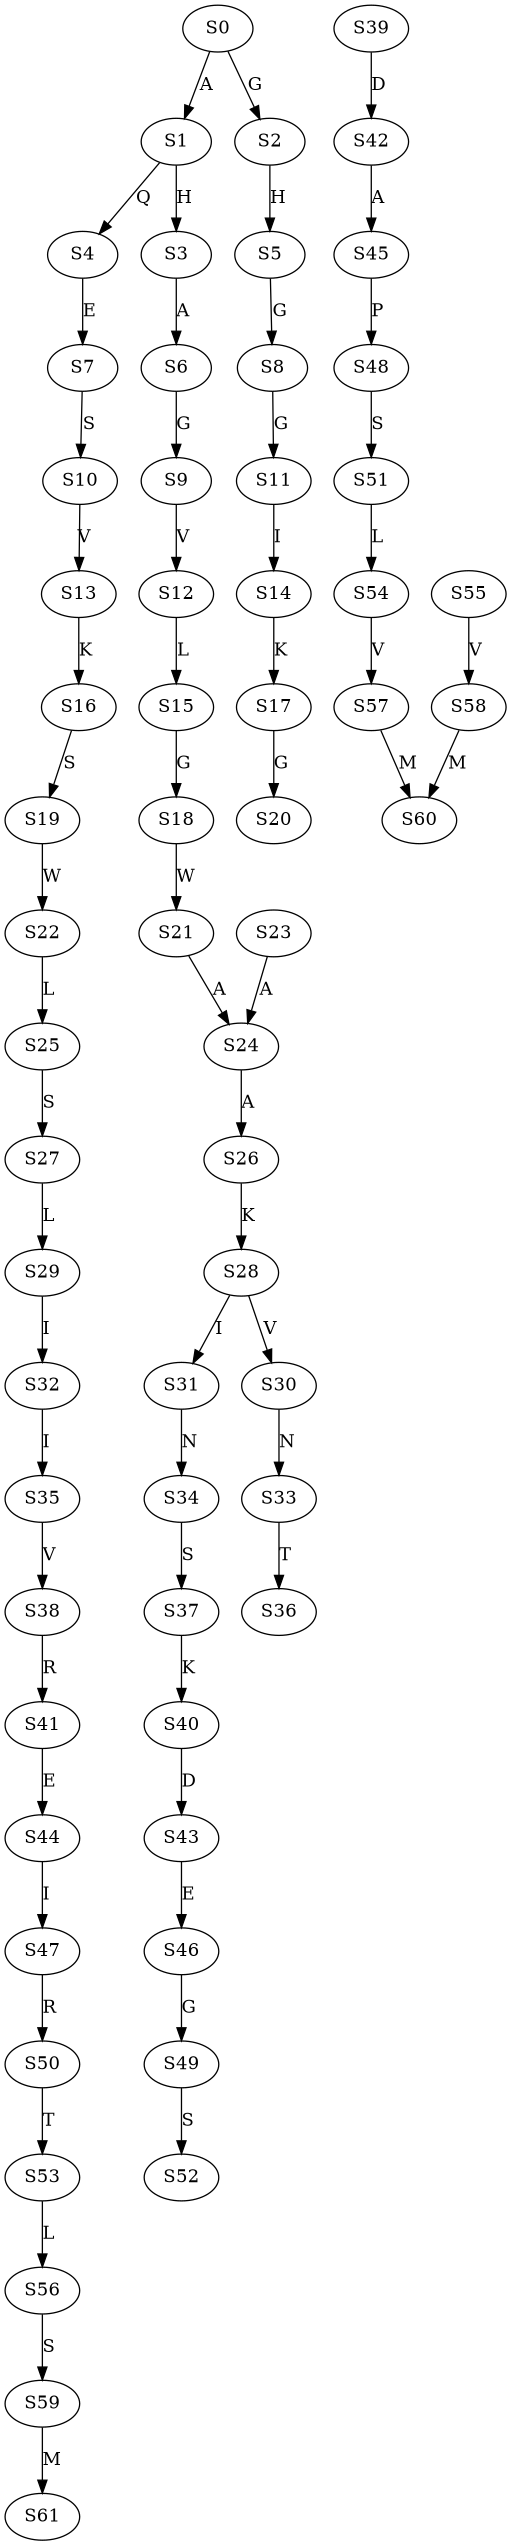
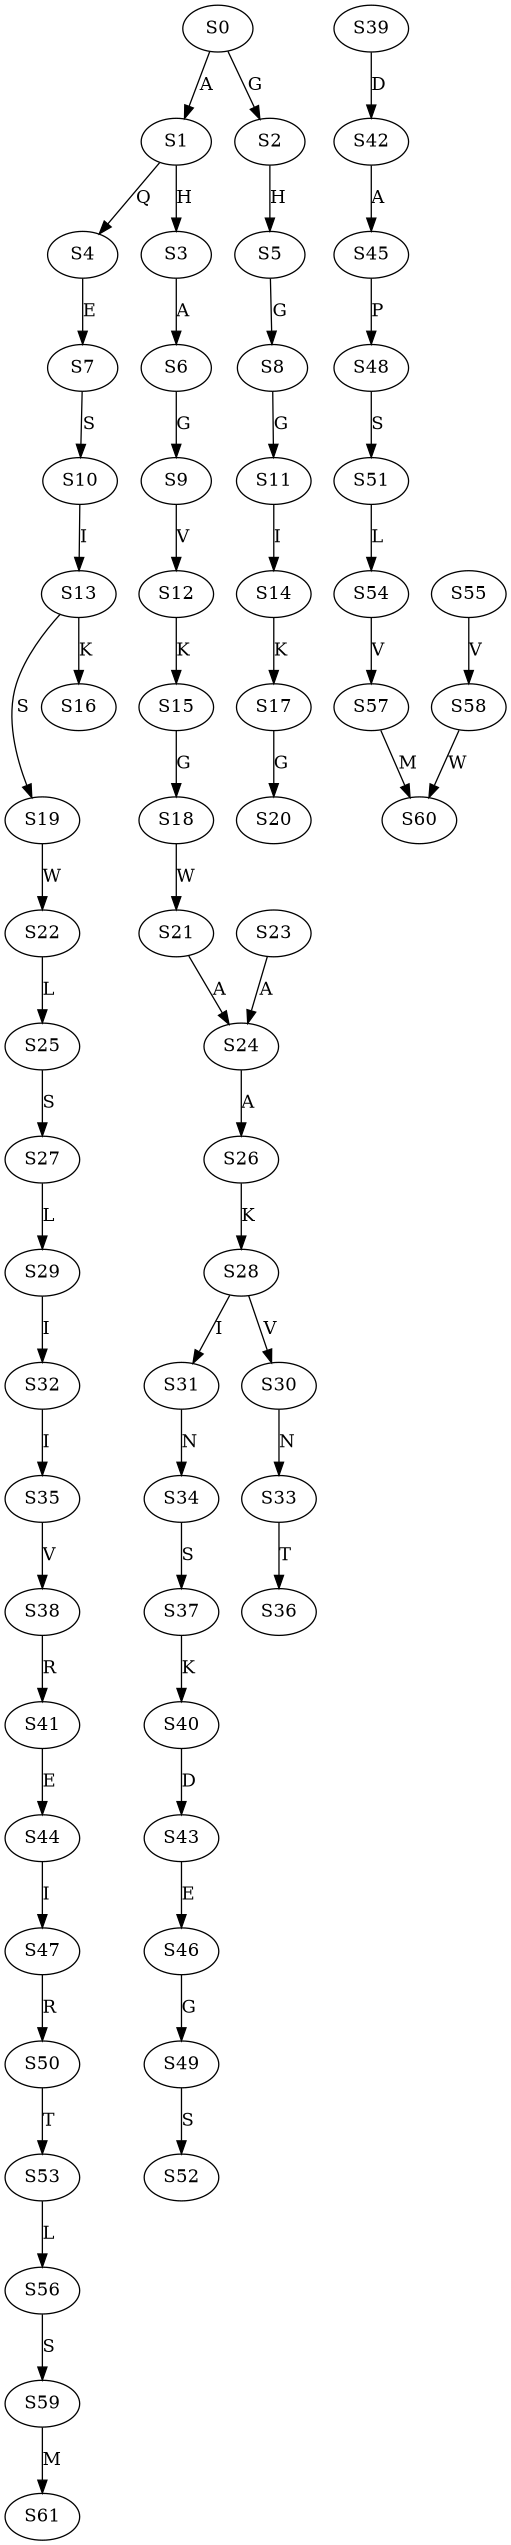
edge "S10" -> "S13": label "V" -> "I"
edge "S12" -> "S15": label "L" -> "K"
edge "S16" -> "S19": now "S13" -> "S19"
edge "S58" -> "S60": label "M" -> "W"
